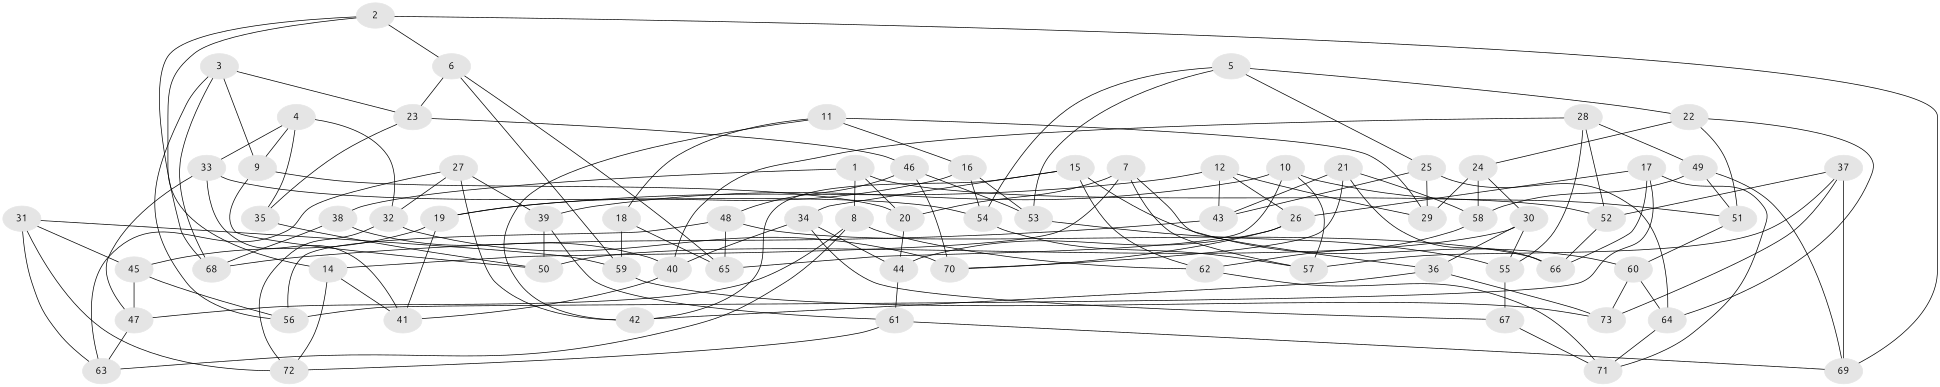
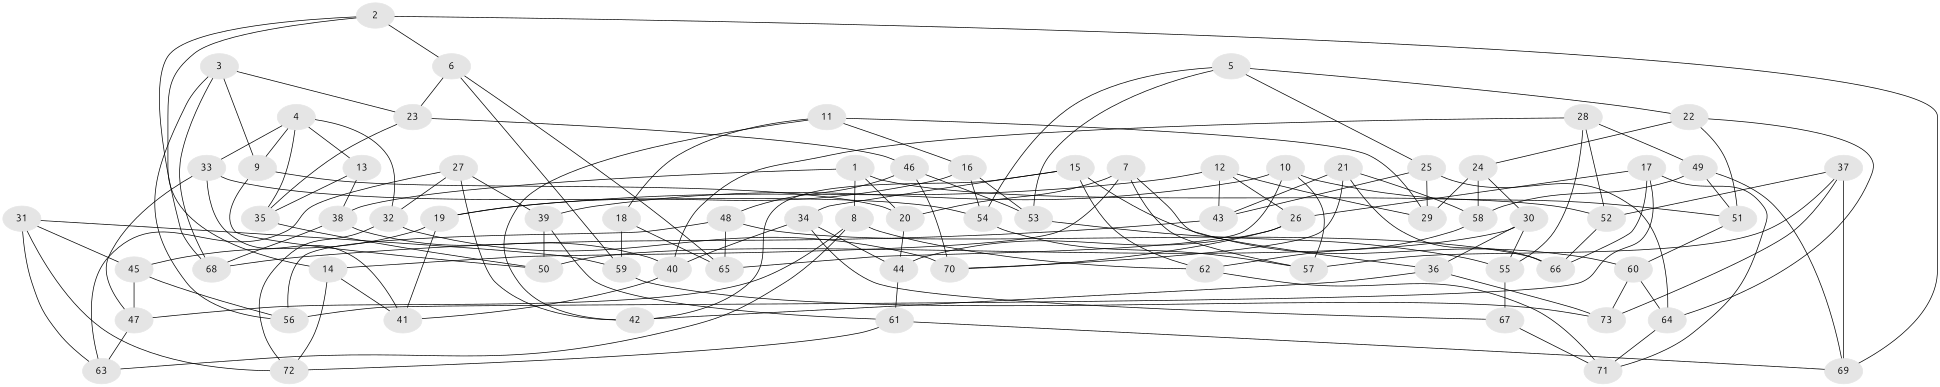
node "13": added
